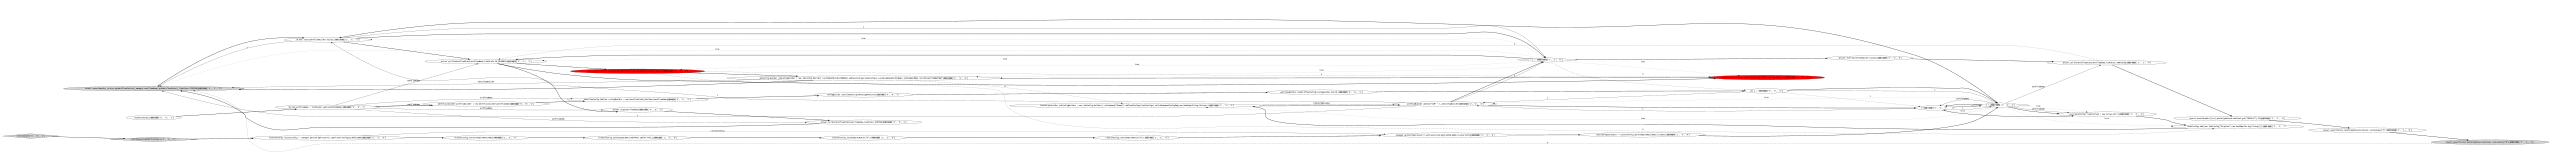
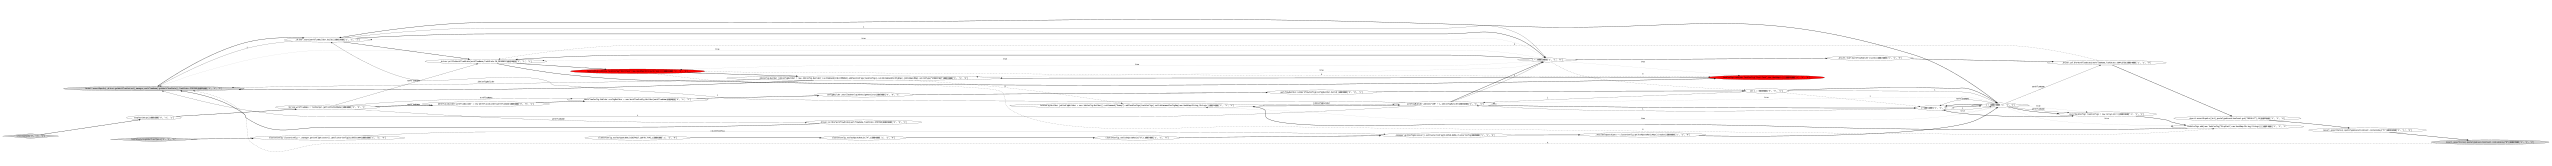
node "_driver.stop(workflowName)@@@19@@@['0', '0', '1']": removed
edge "testStopTask['0', '0', '1']" -> "testSchedulingUndefinedTypes['0', '1', '0']": now "testStopTask['0', '0', '1']" -> "stopTestSetup(1)@@@3@@@['0', '0', '1']"
node "clusterConfig.resetTaskQuotaRatioMap()@@@4@@@['1', '1', '0']": removed
